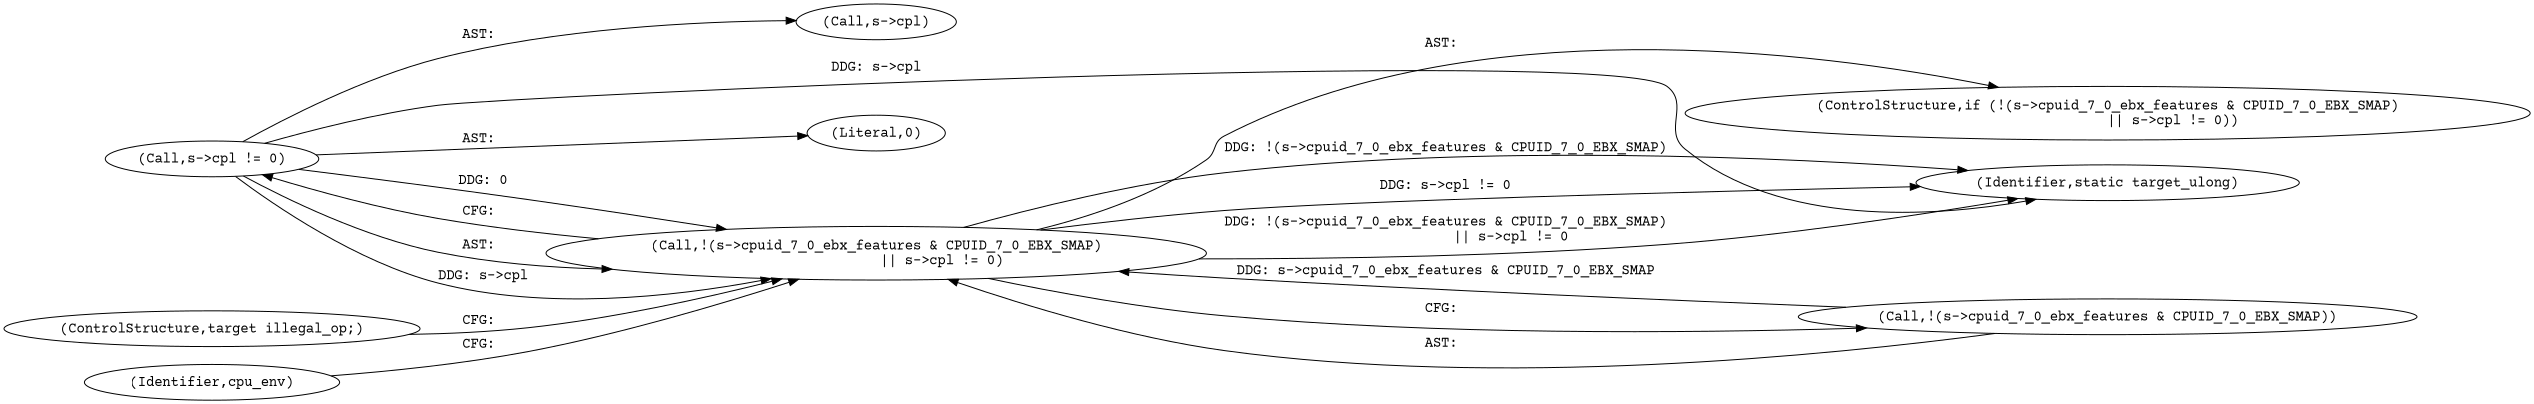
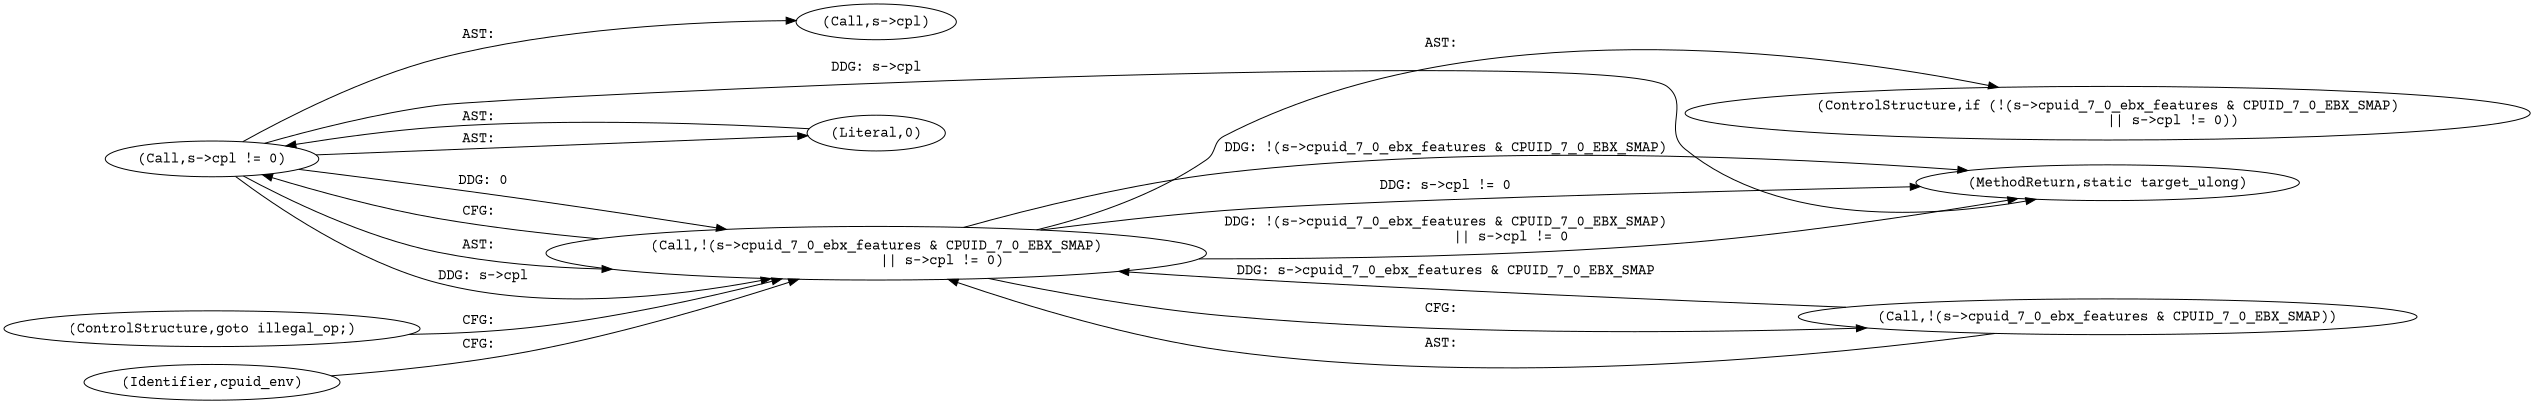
edge "(Literal,0)" -> "(Call,s->cpl != 0)": added, label "AST:"
node "(Identifier,static target_ulong)": label "(Identifier,static target_ulong)" -> "(MethodReturn,static target_ulong)"
node "(ControlStructure,target illegal_op;)": label "(ControlStructure,target illegal_op;)" -> "(ControlStructure,goto illegal_op;)"
node "(Identifier,cpu_env)": label "(Identifier,cpu_env)" -> "(Identifier,cpuid_env)"
